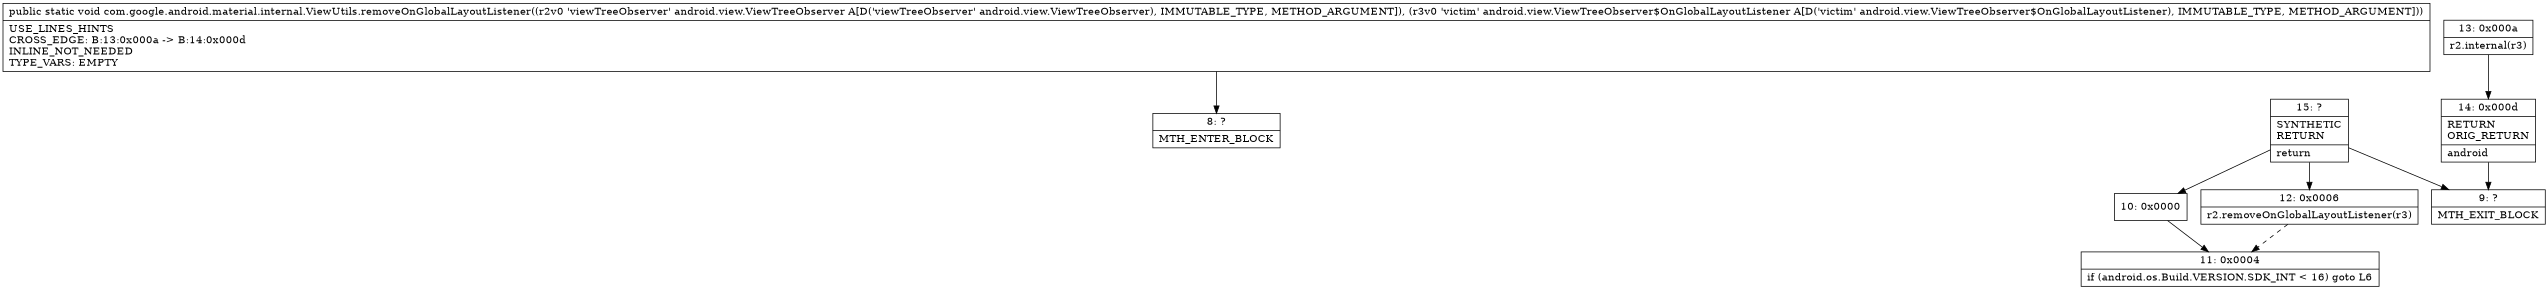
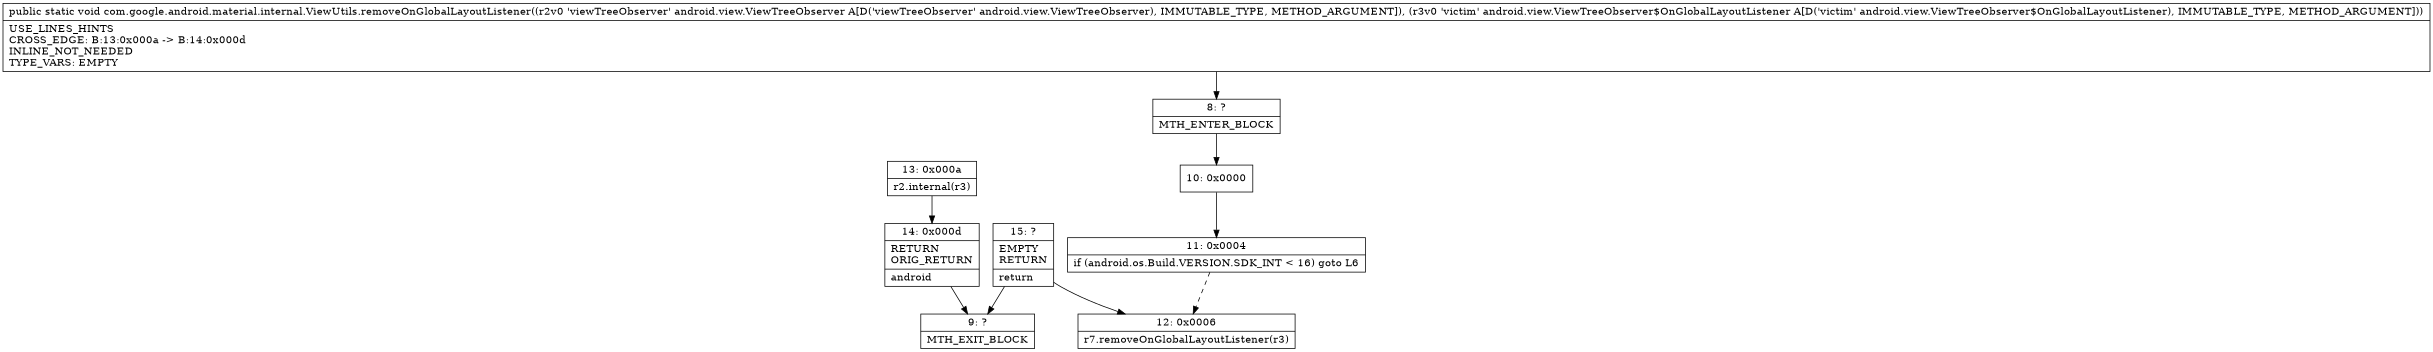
node "15: ?": text "SYNTHETIC" -> "EMPTY"
edge "15: ?" -> "10: 0x0000": now "8: ?" -> "10: 0x0000"
node "12: 0x0006": text "r2.removeOnGlobalLayoutListener(r3)" -> "r7.removeOnGlobalLayoutListener(r3)"
edge "12: 0x0006" -> "11: 0x0004": reversed
